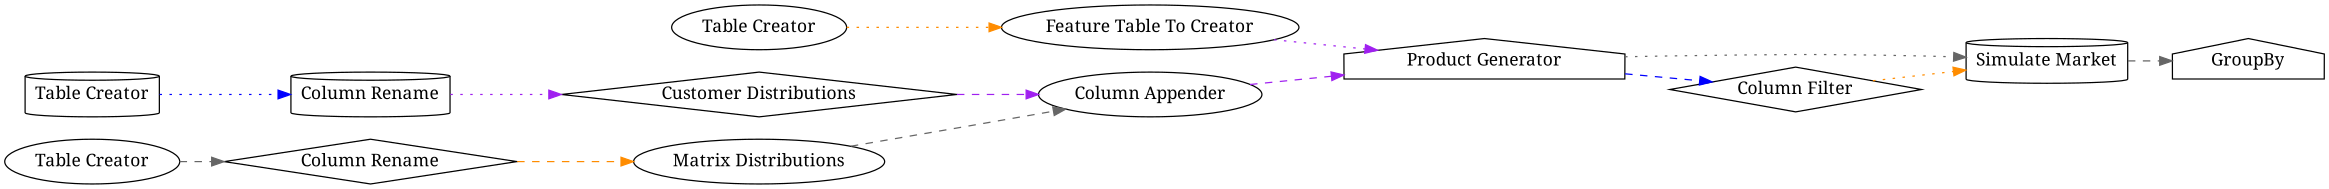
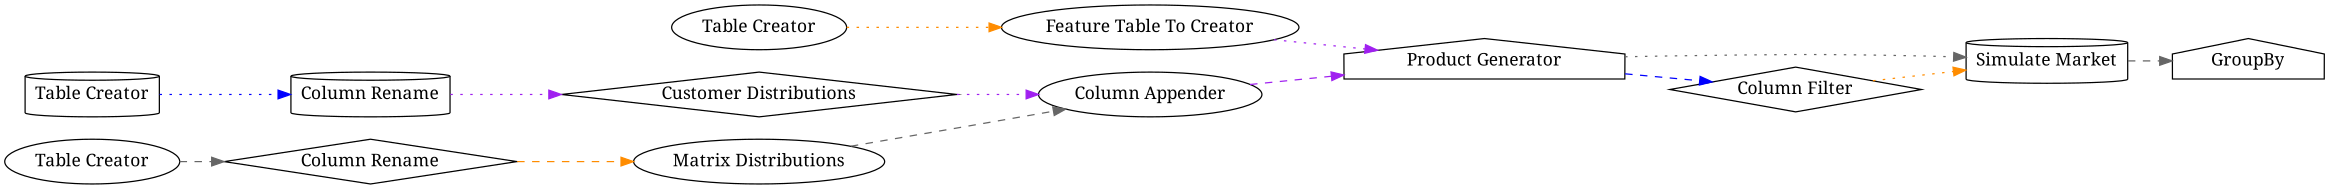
edge "Customer Distributions" -> "Column Appender": style dashed -> dotted
